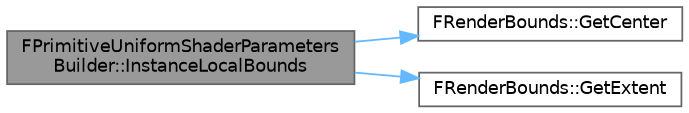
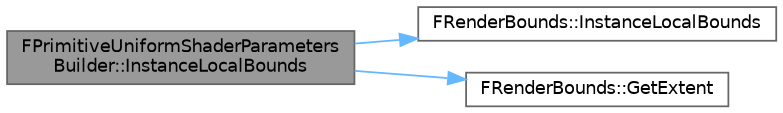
node "FRenderBounds::GetCenter": label "FRenderBounds::GetCenter" -> "FRenderBounds::InstanceLocalBounds"
